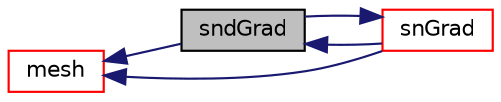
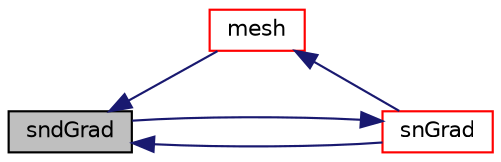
edge "sndGrad" -> "mesh": reversed
